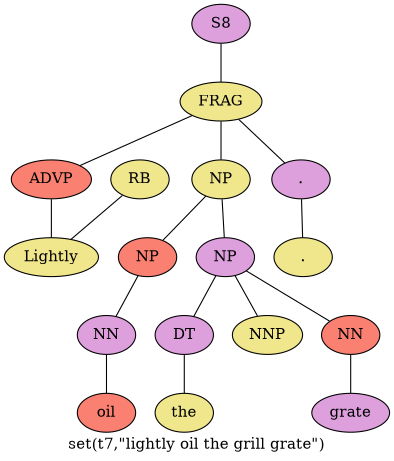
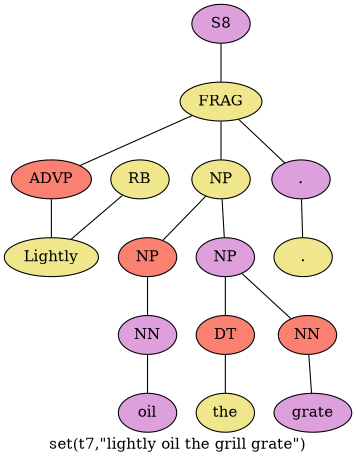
node "DT": fillcolor plum -> salmon
node "NNP": removed
node "oil": fillcolor salmon -> plum
